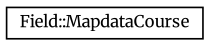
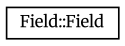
node "Field::MapdataCourse": label "Field::MapdataCourse" -> "Field::Field"
